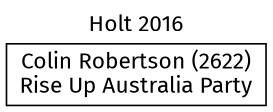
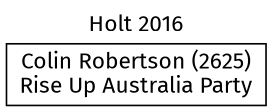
node "Colin Robertson (2622) Rise Up Australia Party": label "Colin Robertson (2622) Rise Up Australia Party" -> "Colin Robertson (2625) Rise Up Australia Party"
